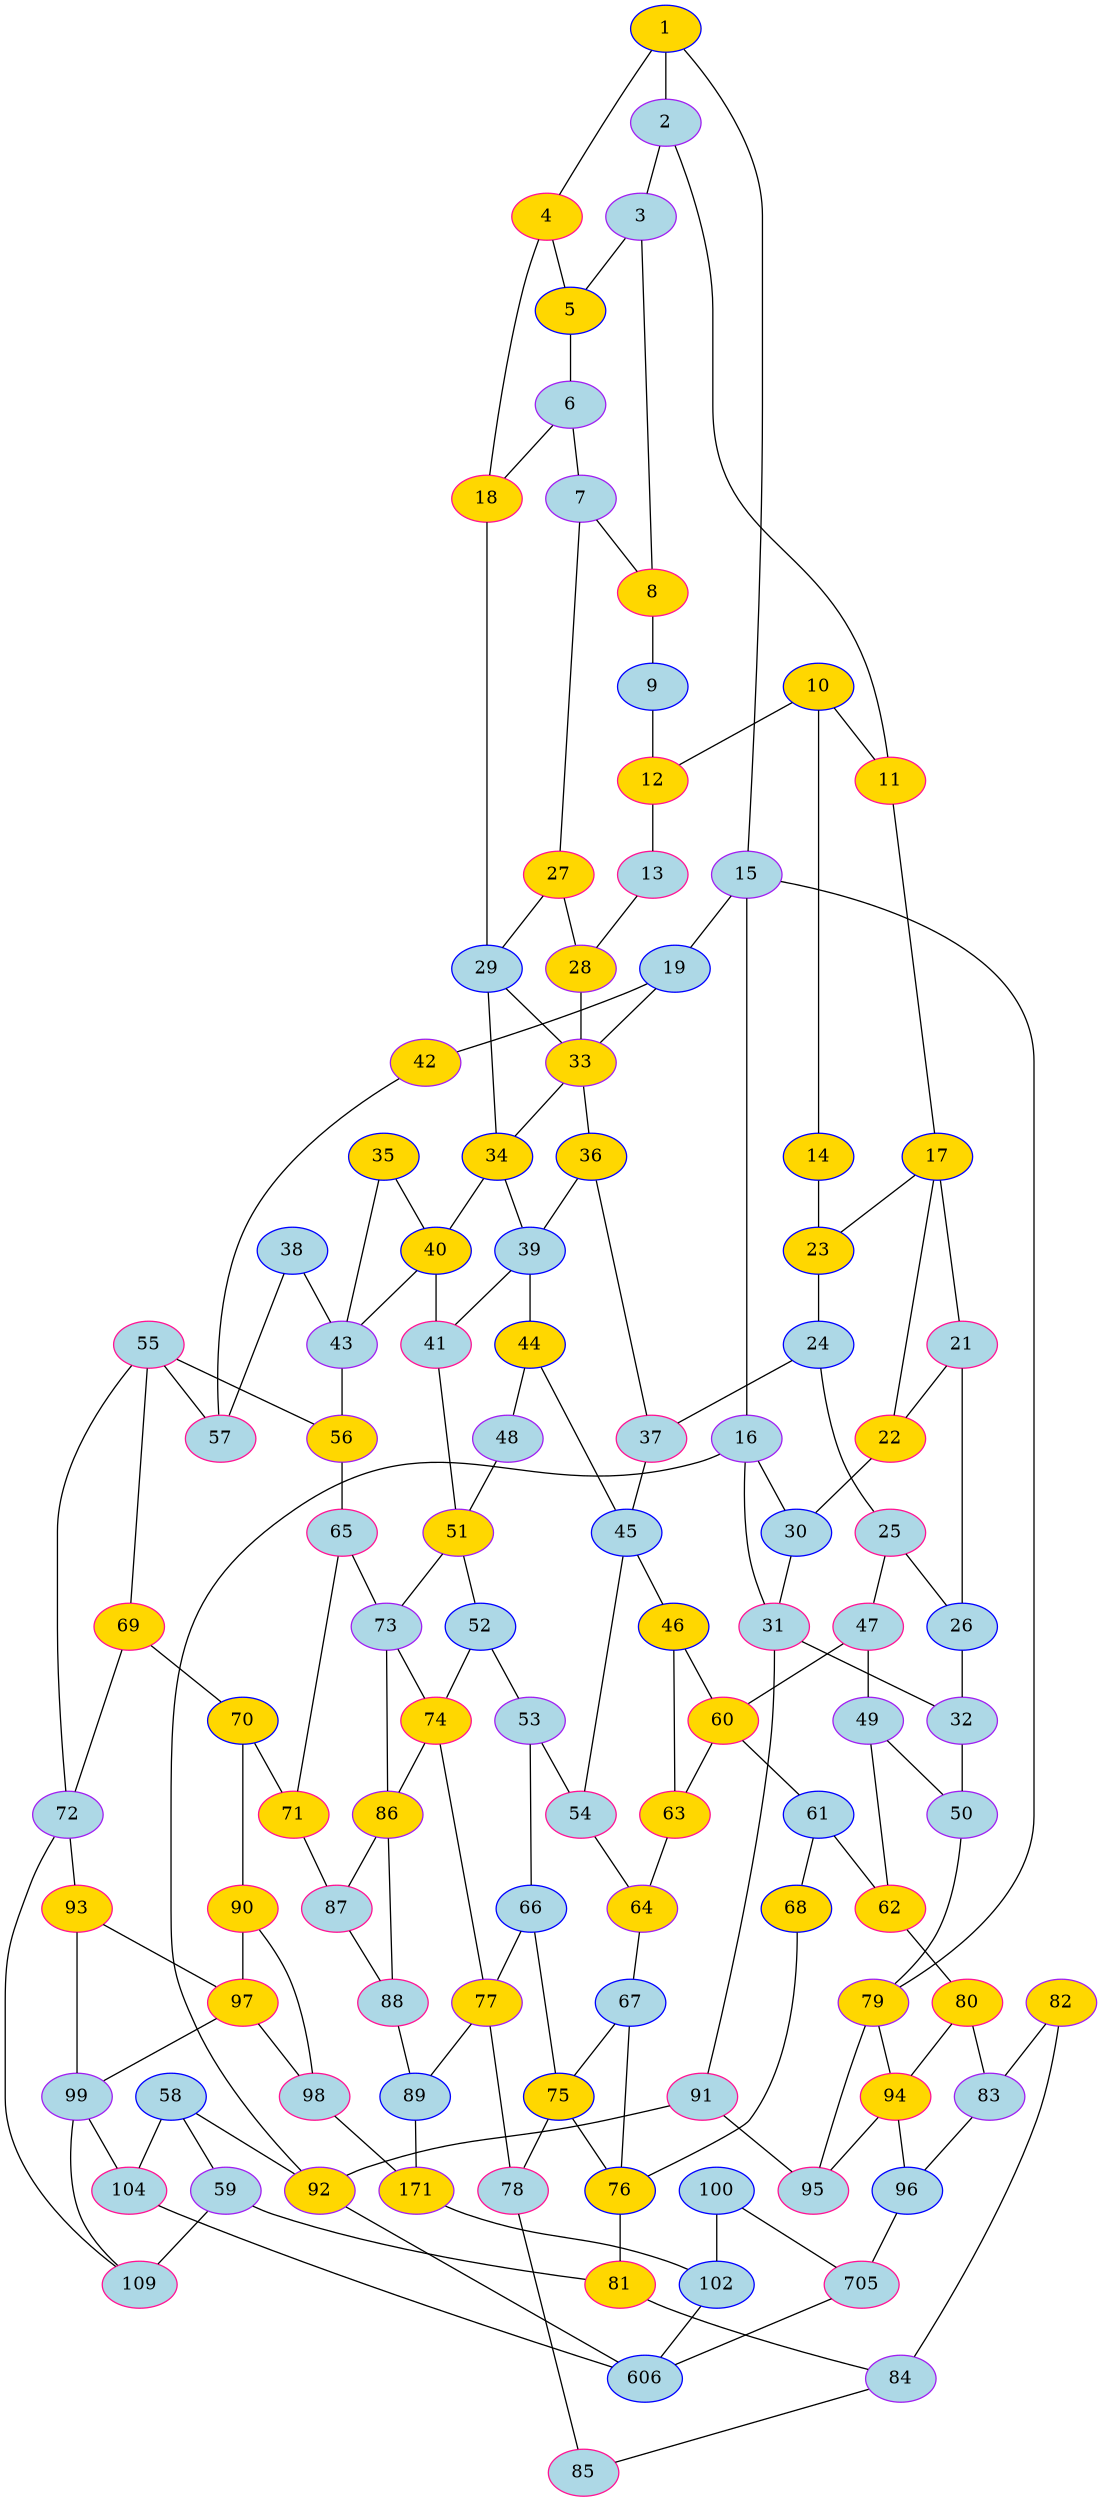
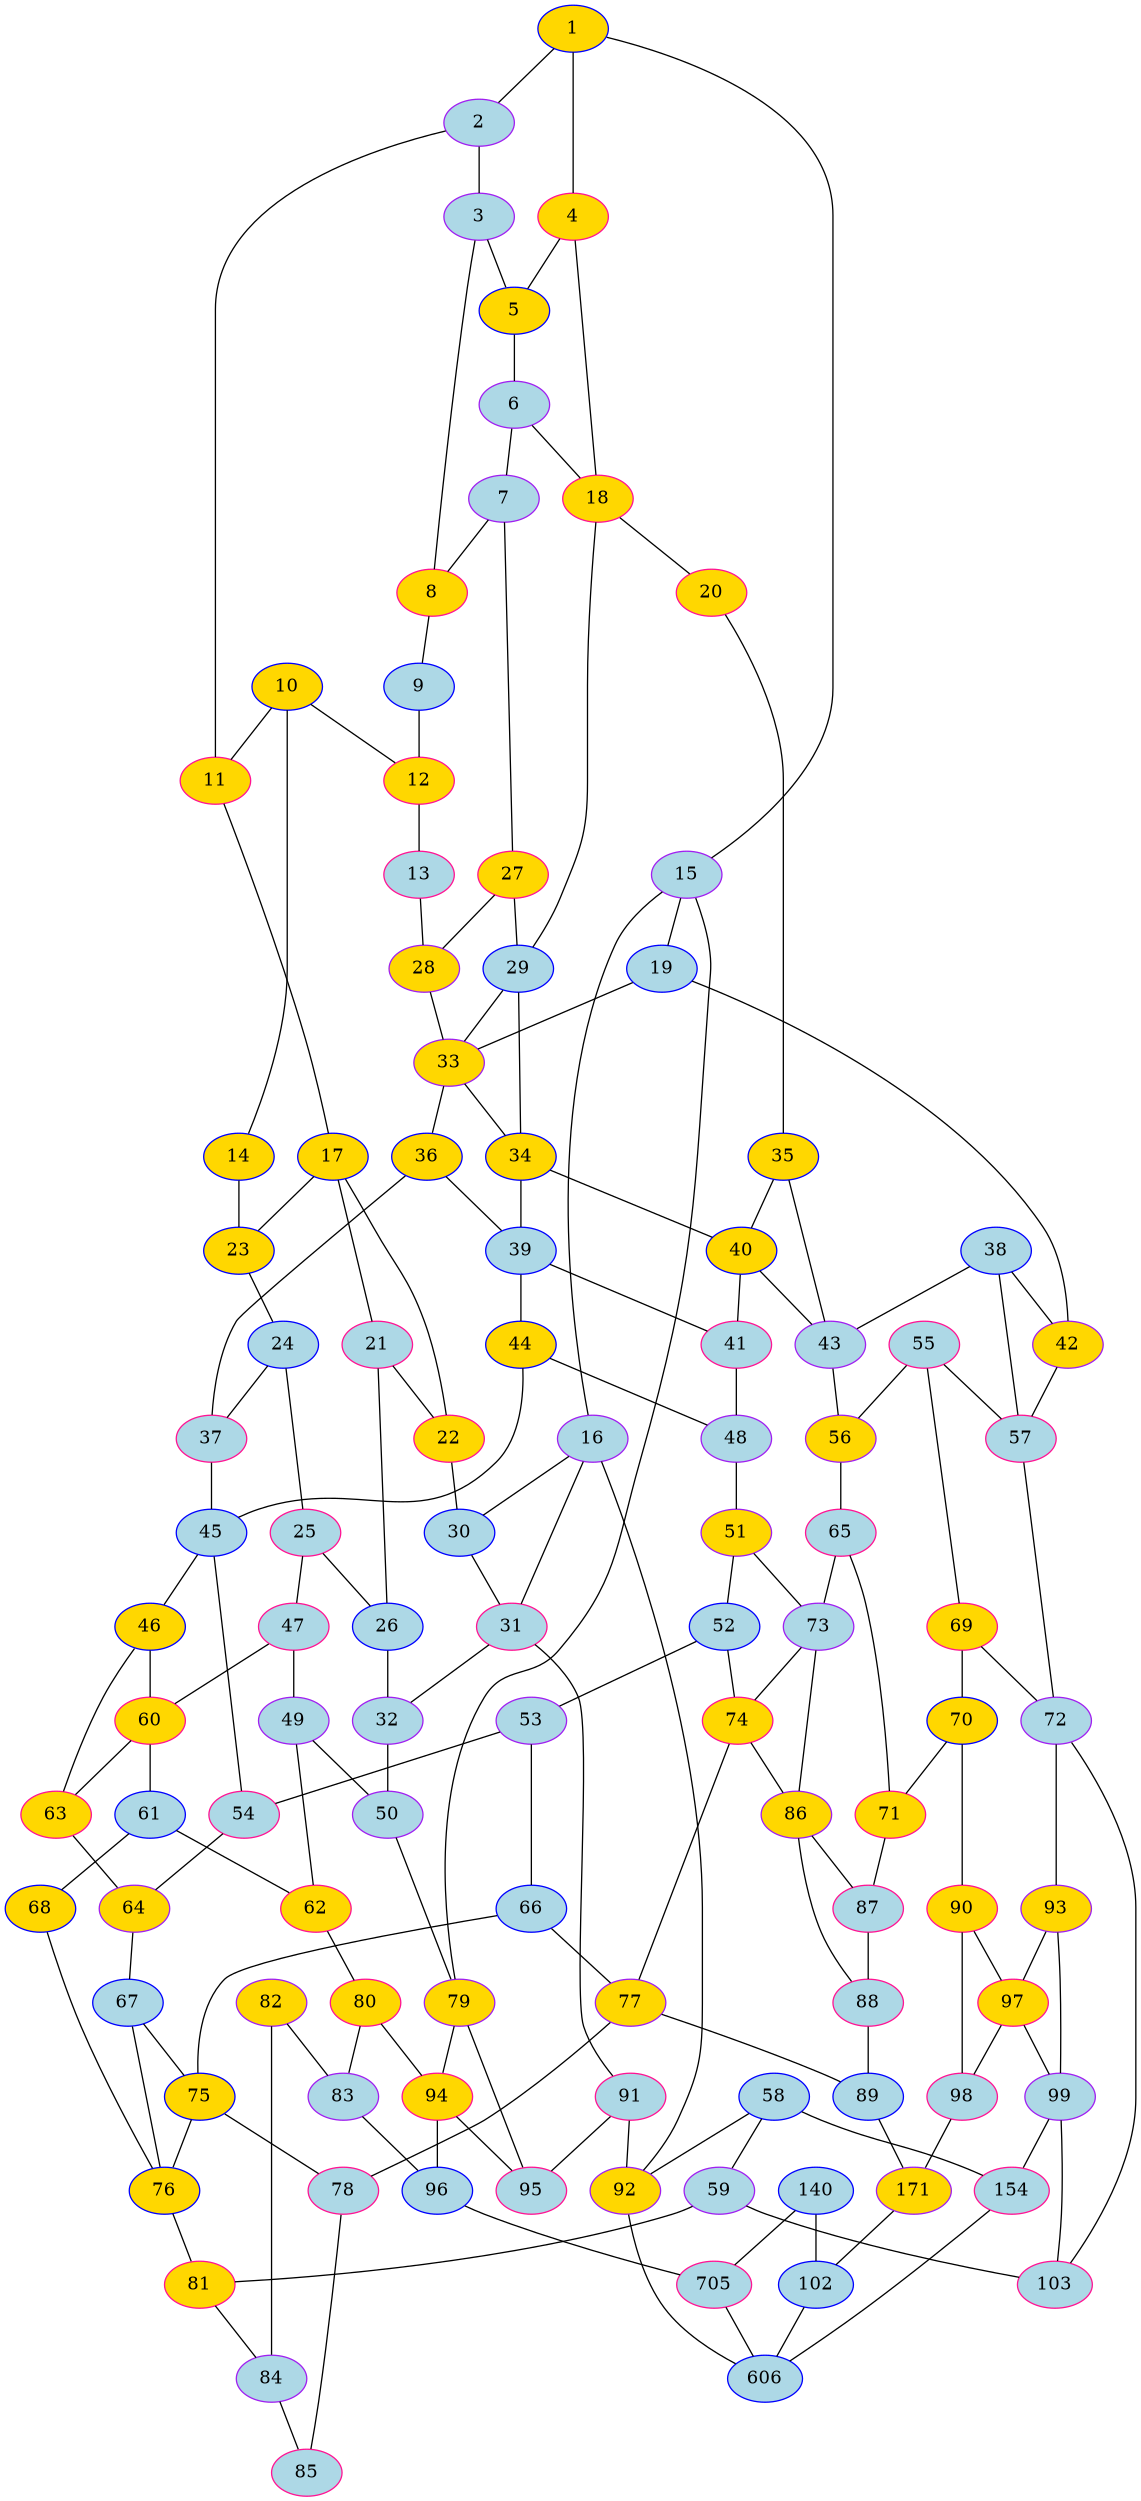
node "20": added
edge "38" -- "42": added
edge "41" -- "51": now "41" -- "48"
edge "55" -- "72": now "57" -- "72"
node "93": color deeppink -> purple
node "104": label "104" -> "154"
node "100": label "100" -> "140"
node "109": label "109" -> "103"
